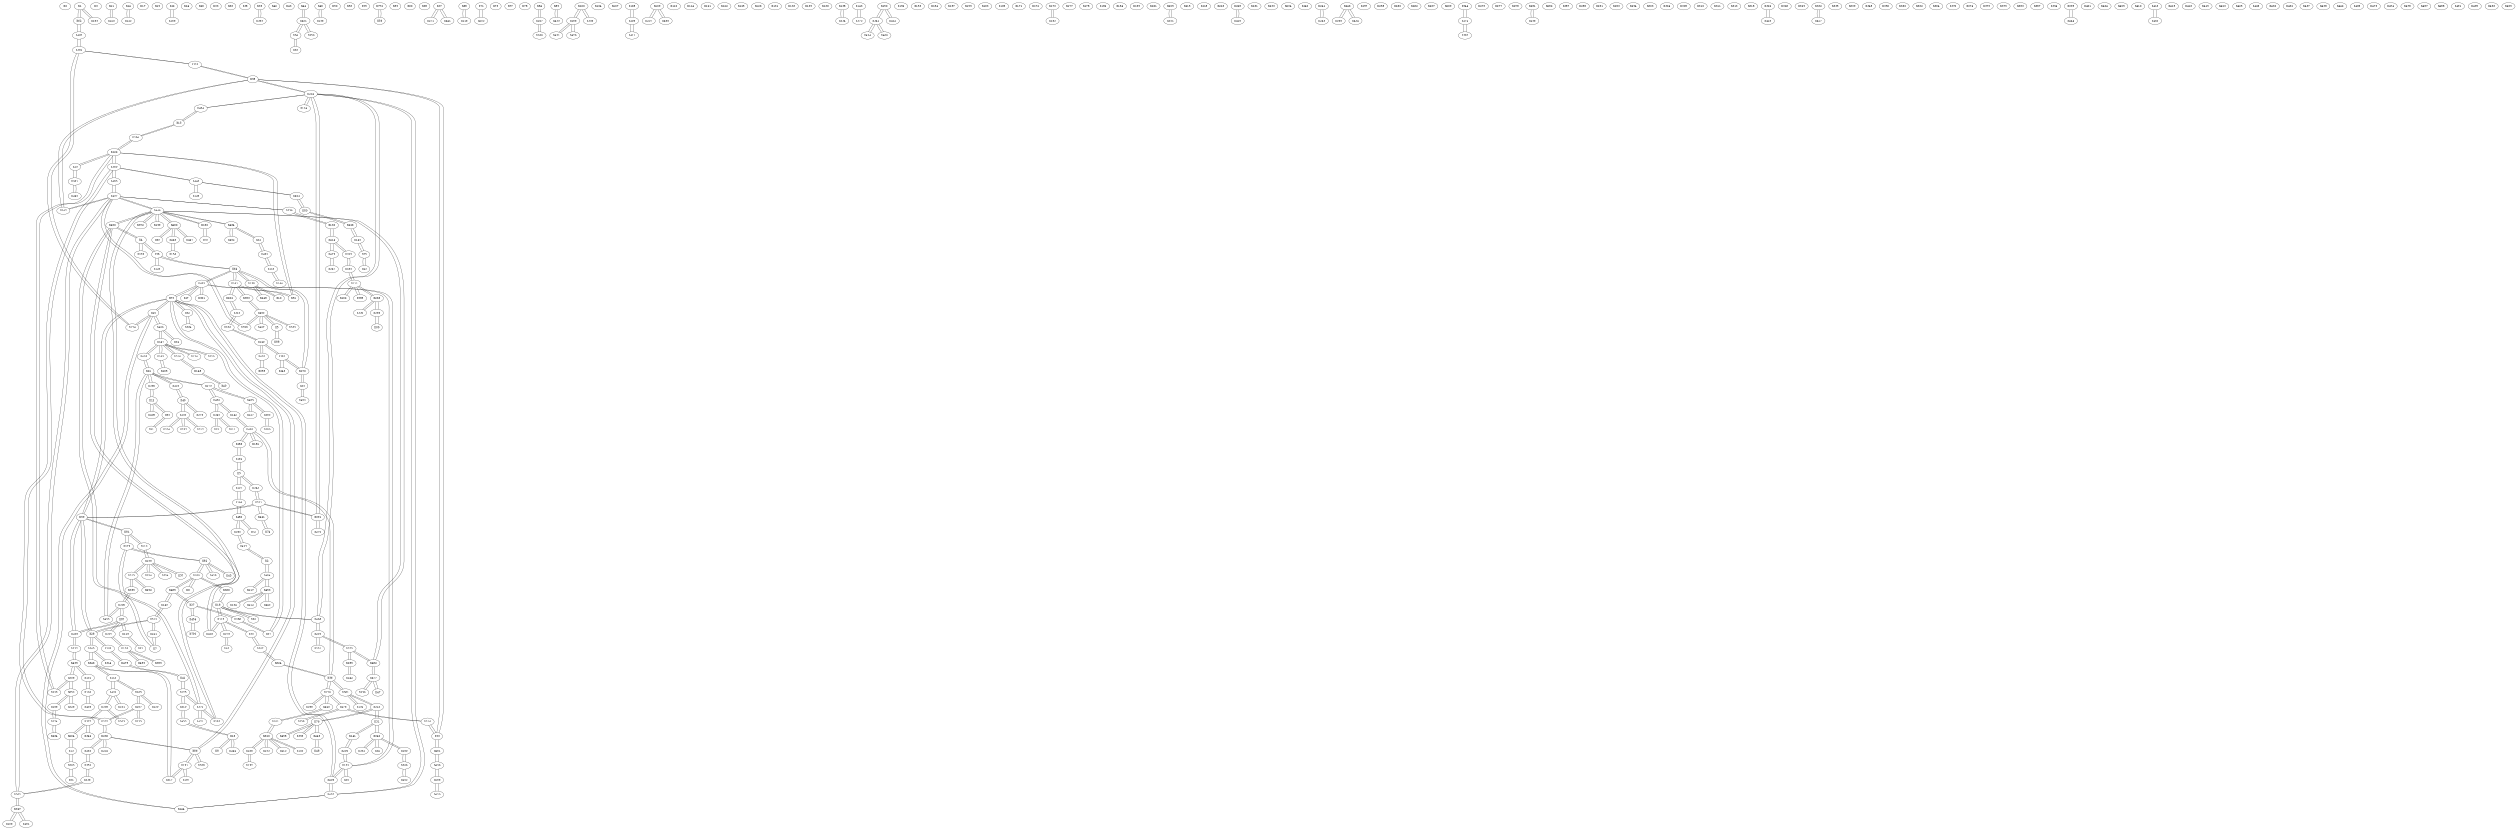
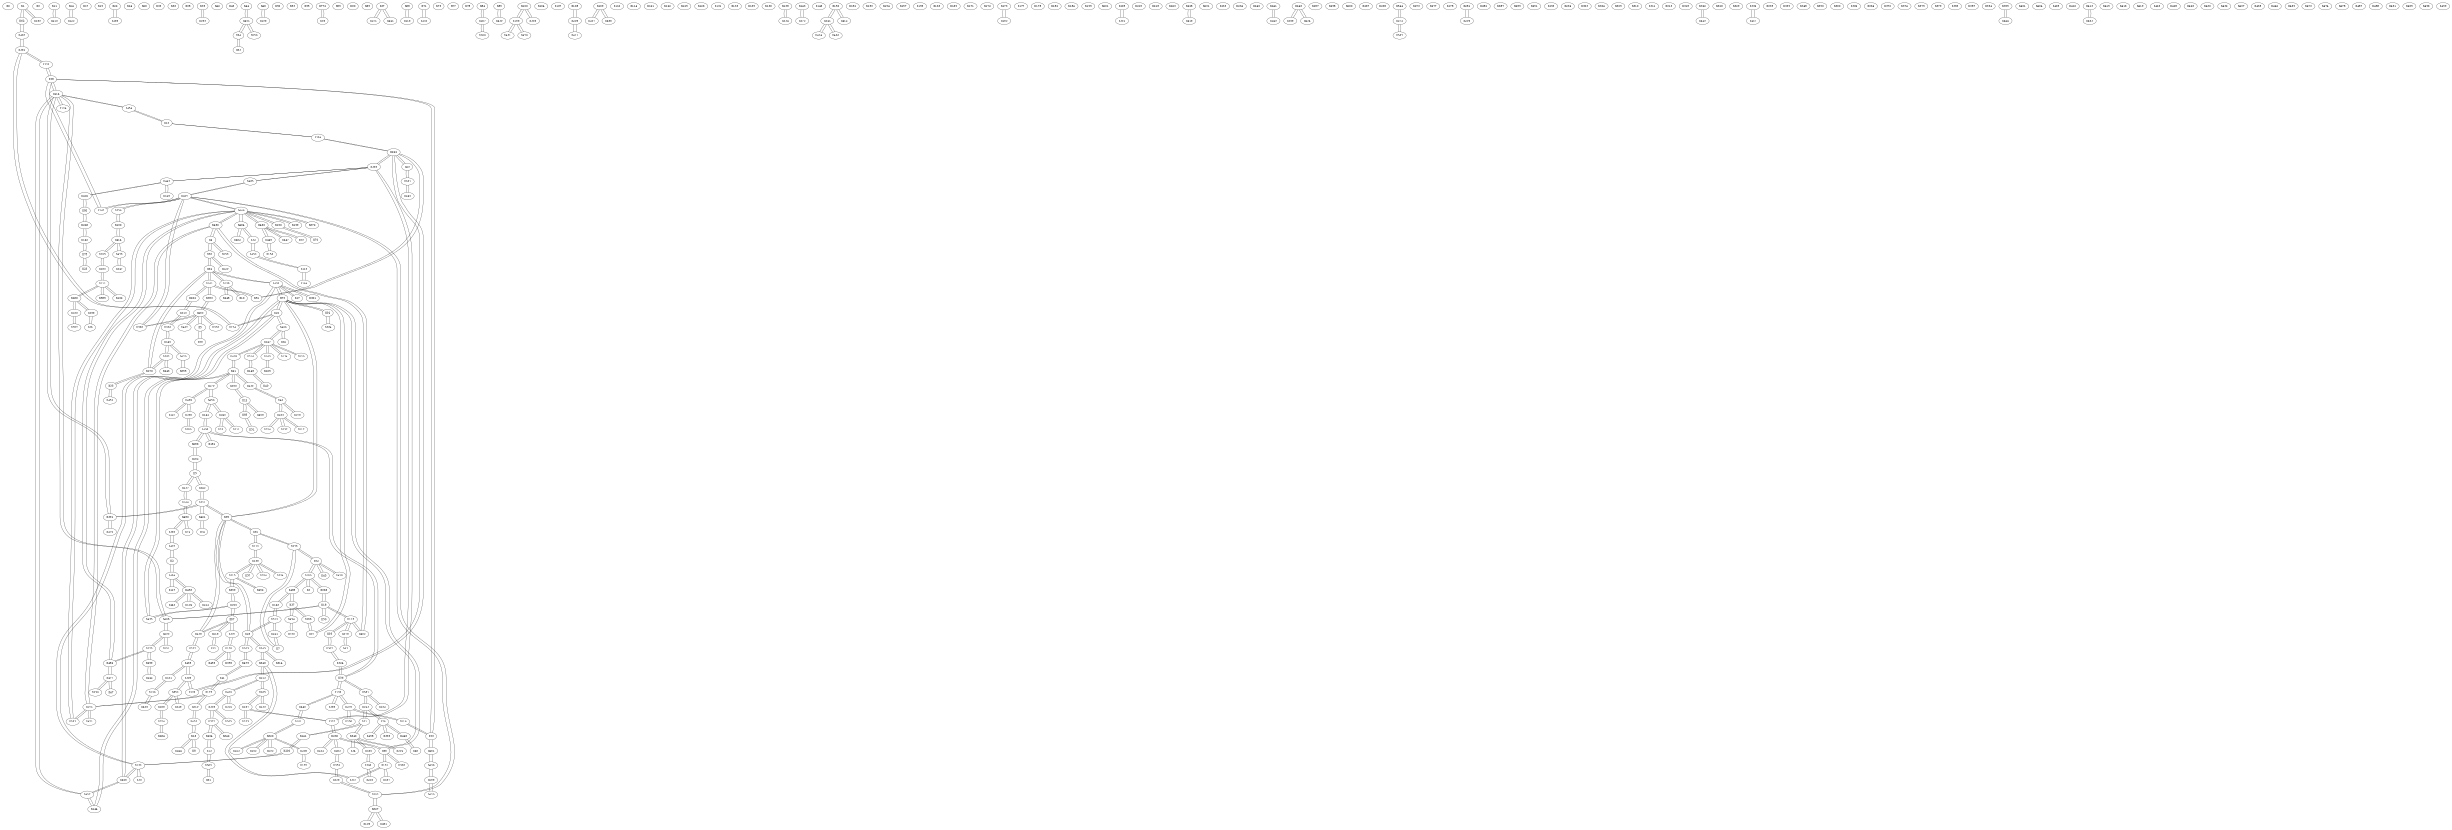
node "n146": added
node "n262": removed
node "n357": added
